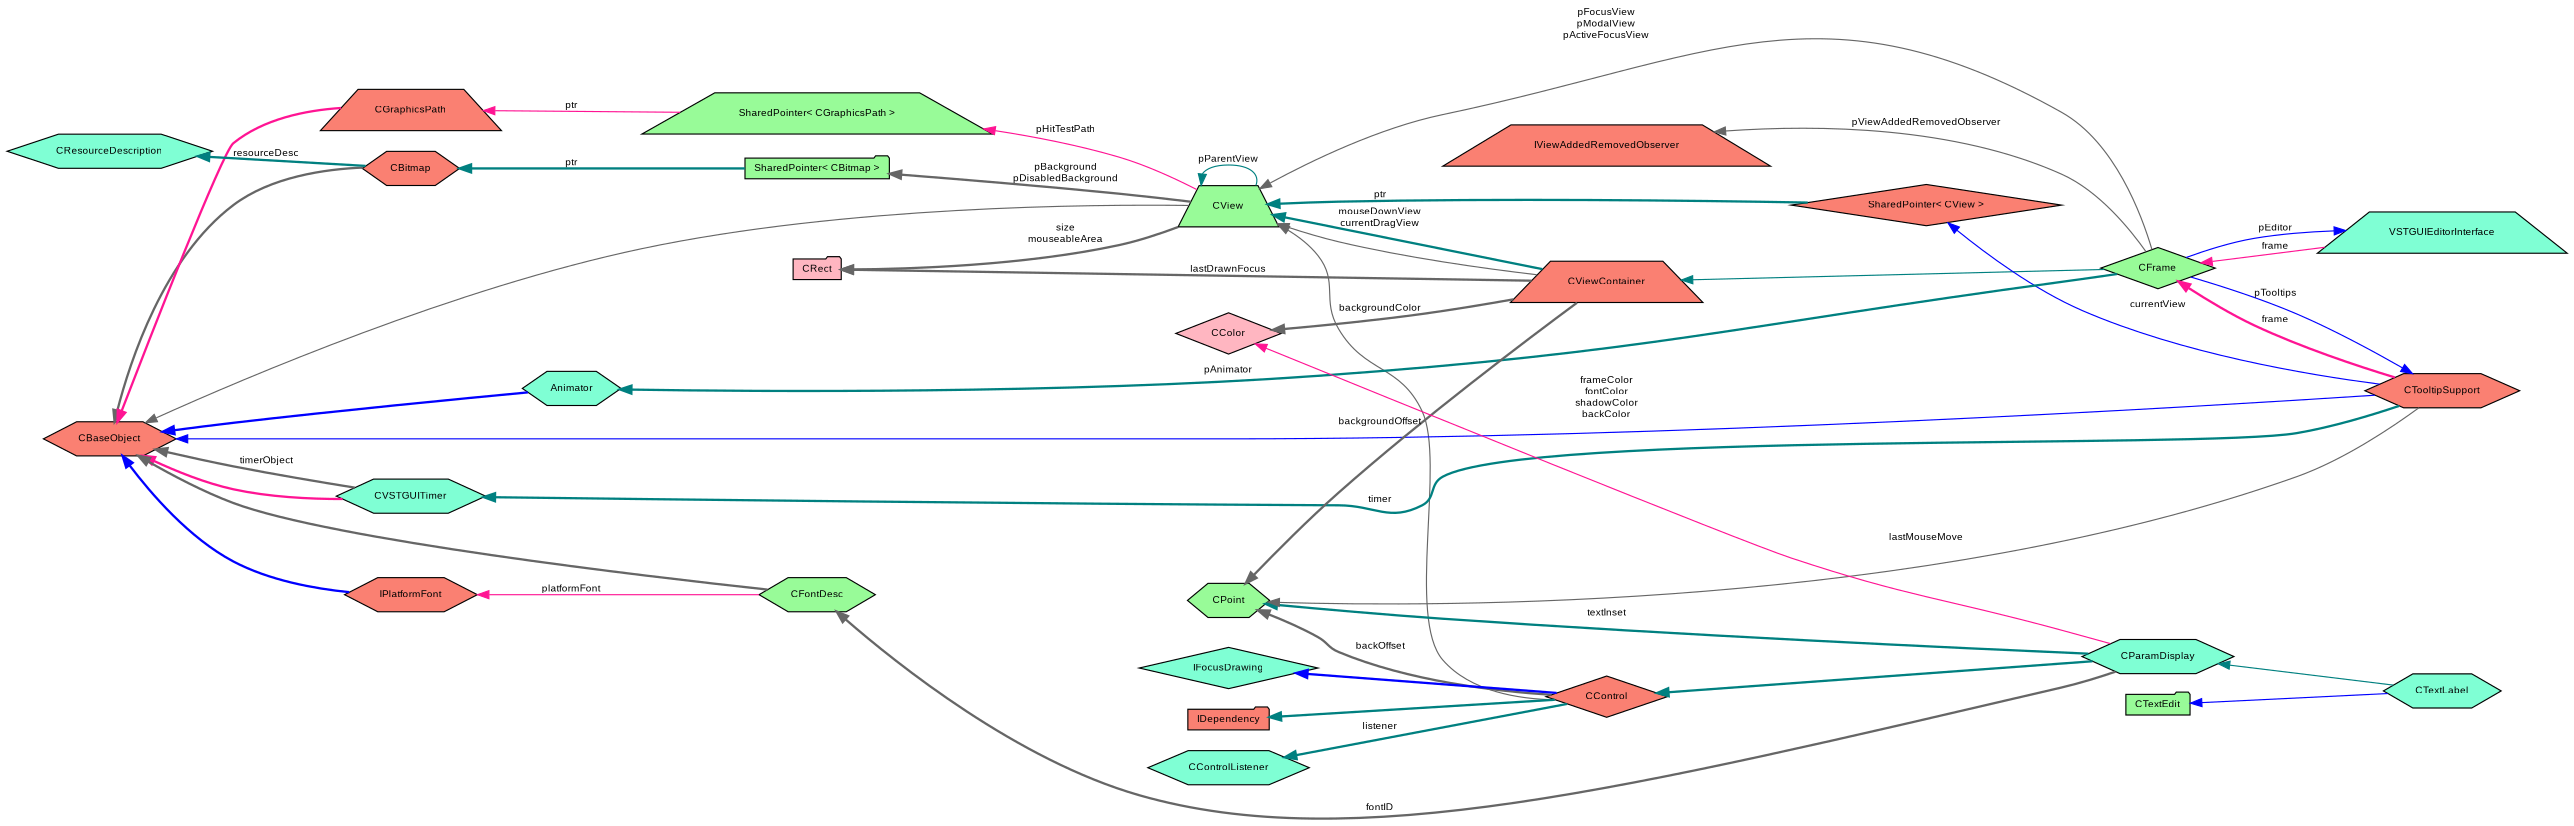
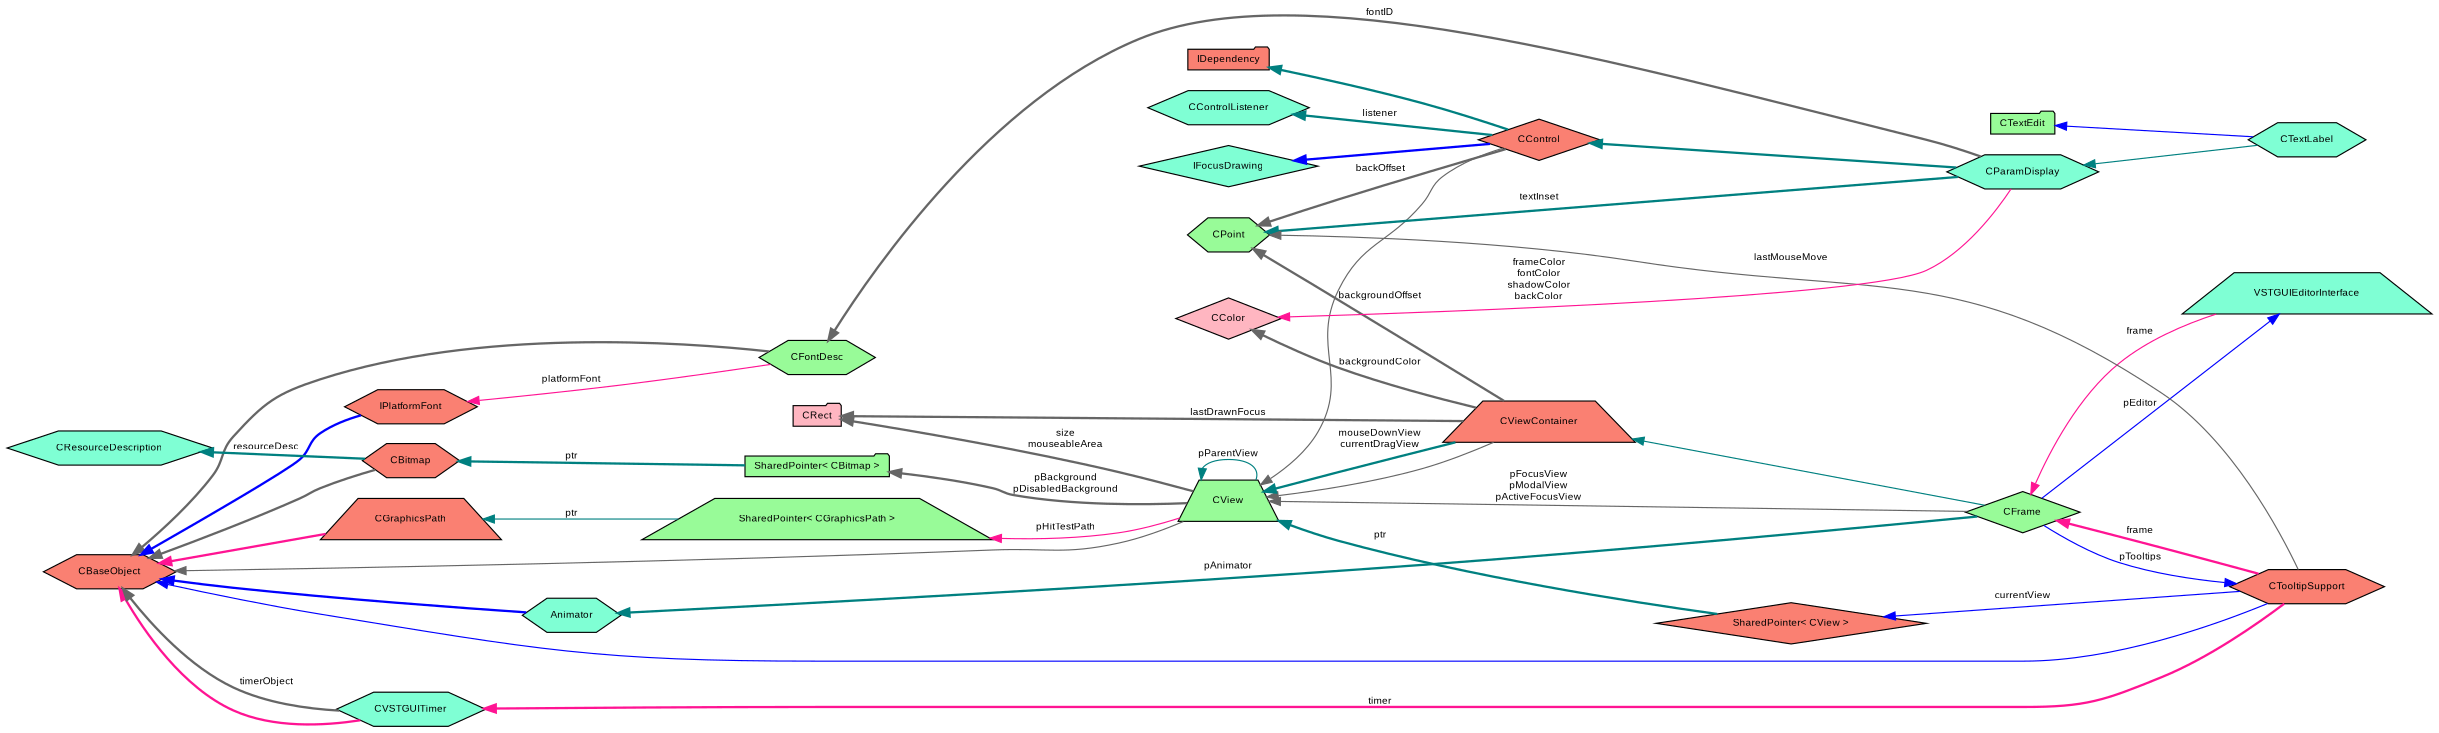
edge "SharedPointer< CGraphicsPath >" -> "CGraphicsPath": color deeppink -> teal
node "IViewAddedRemovedObserver": removed
edge "CTooltipSupport" -> "CVSTGUITimer": color teal -> deeppink
